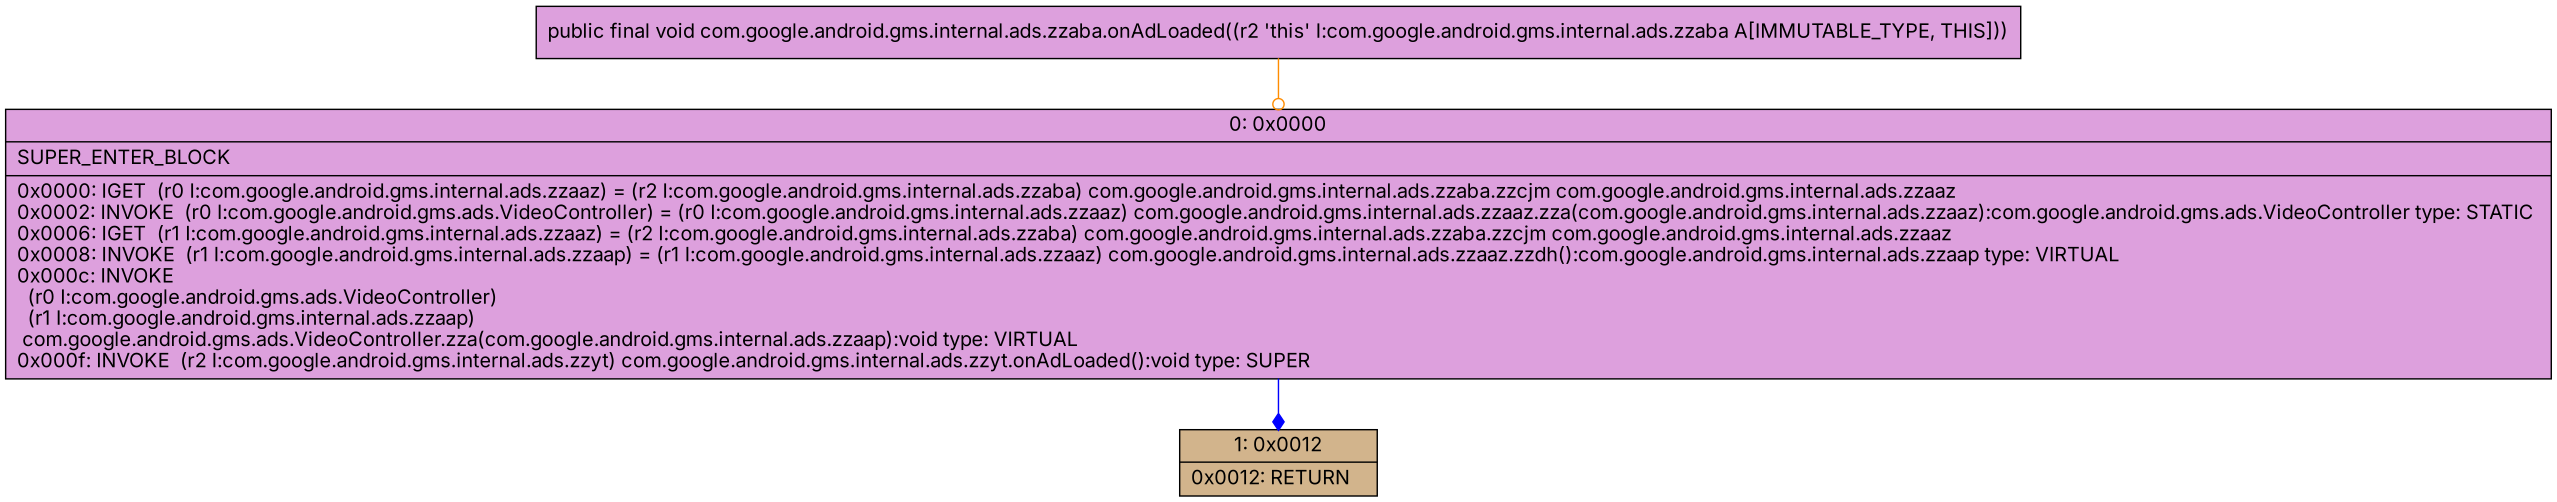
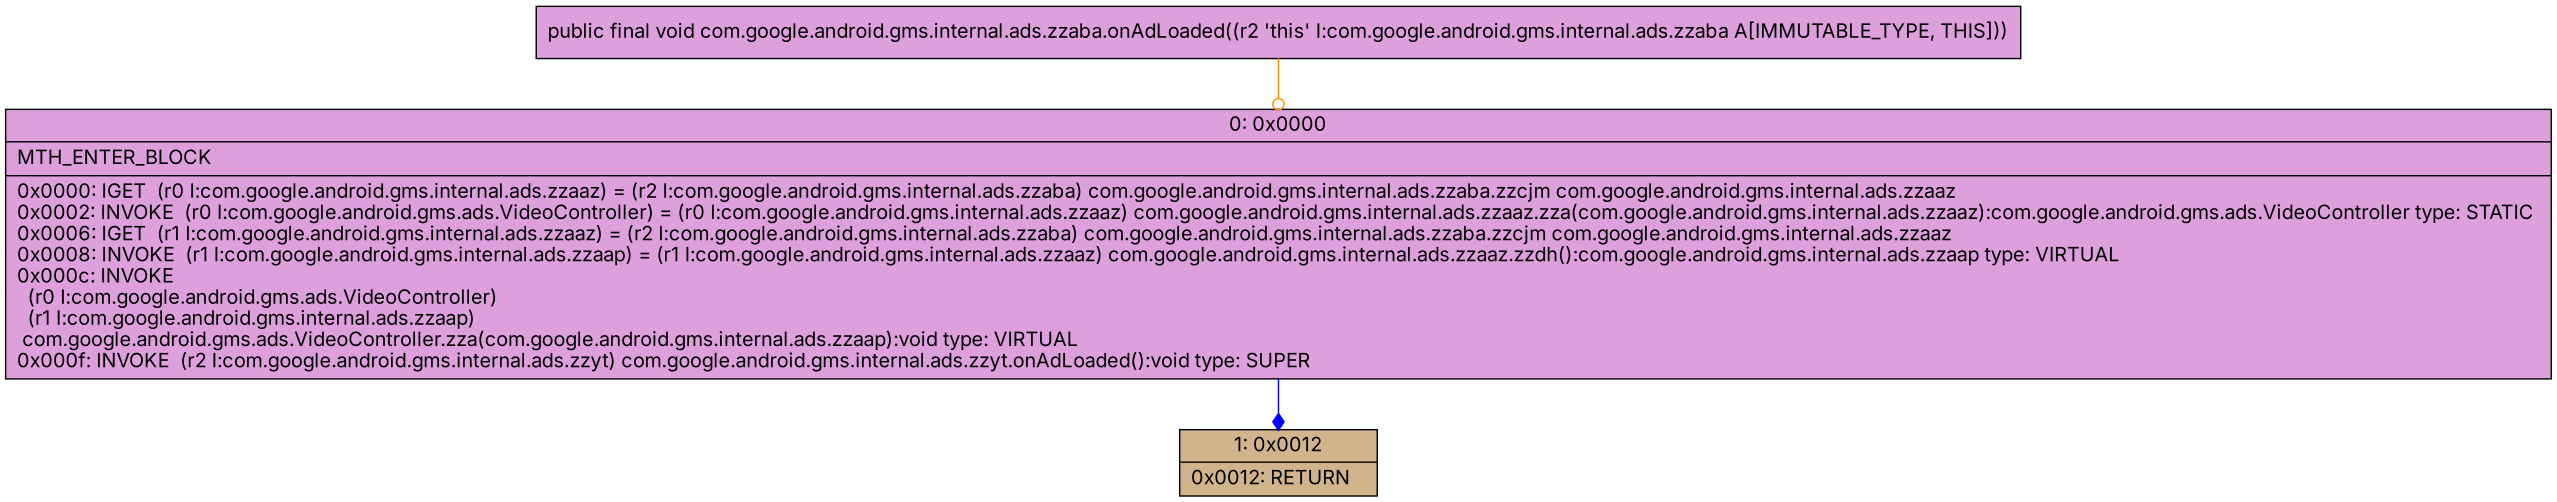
node "0: 0x0000": text "SUPER_ENTER_BLOCK" -> "MTH_ENTER_BLOCK"
